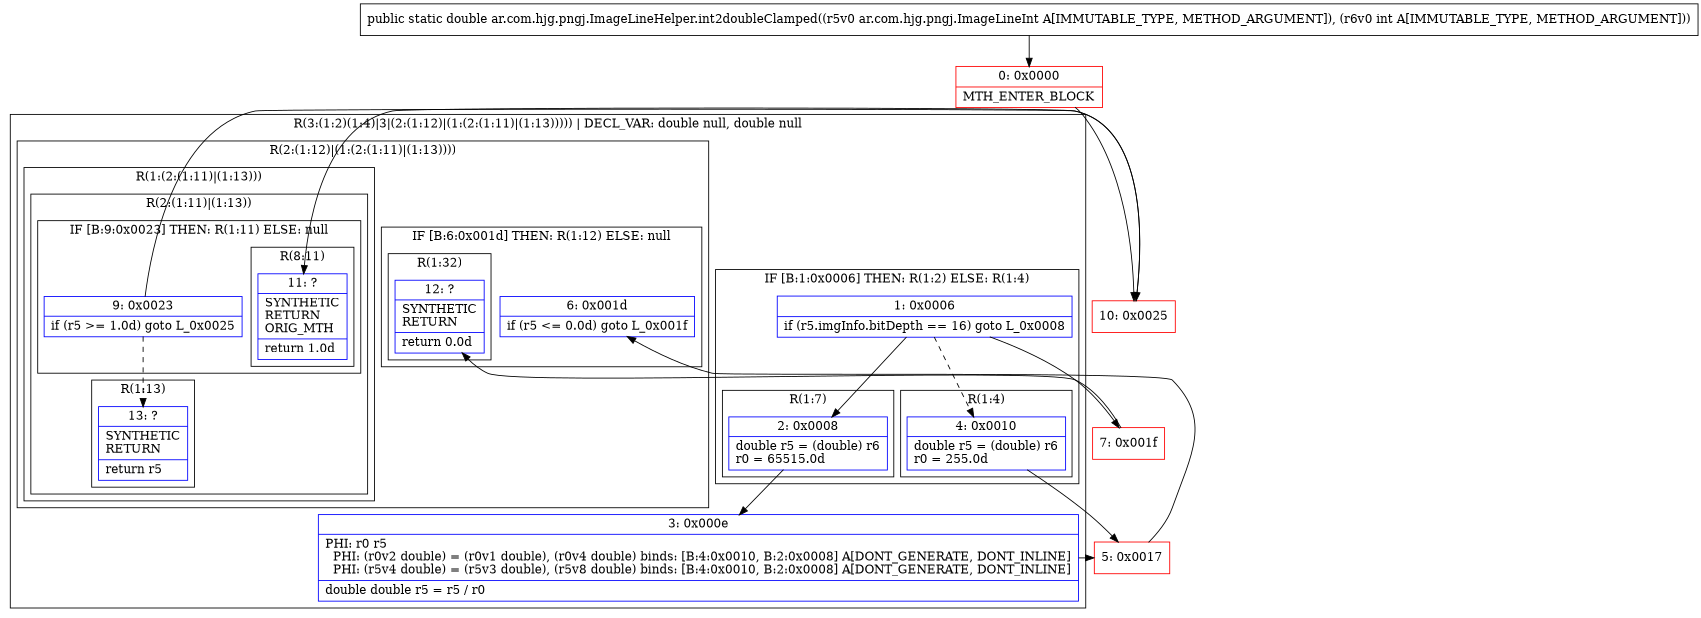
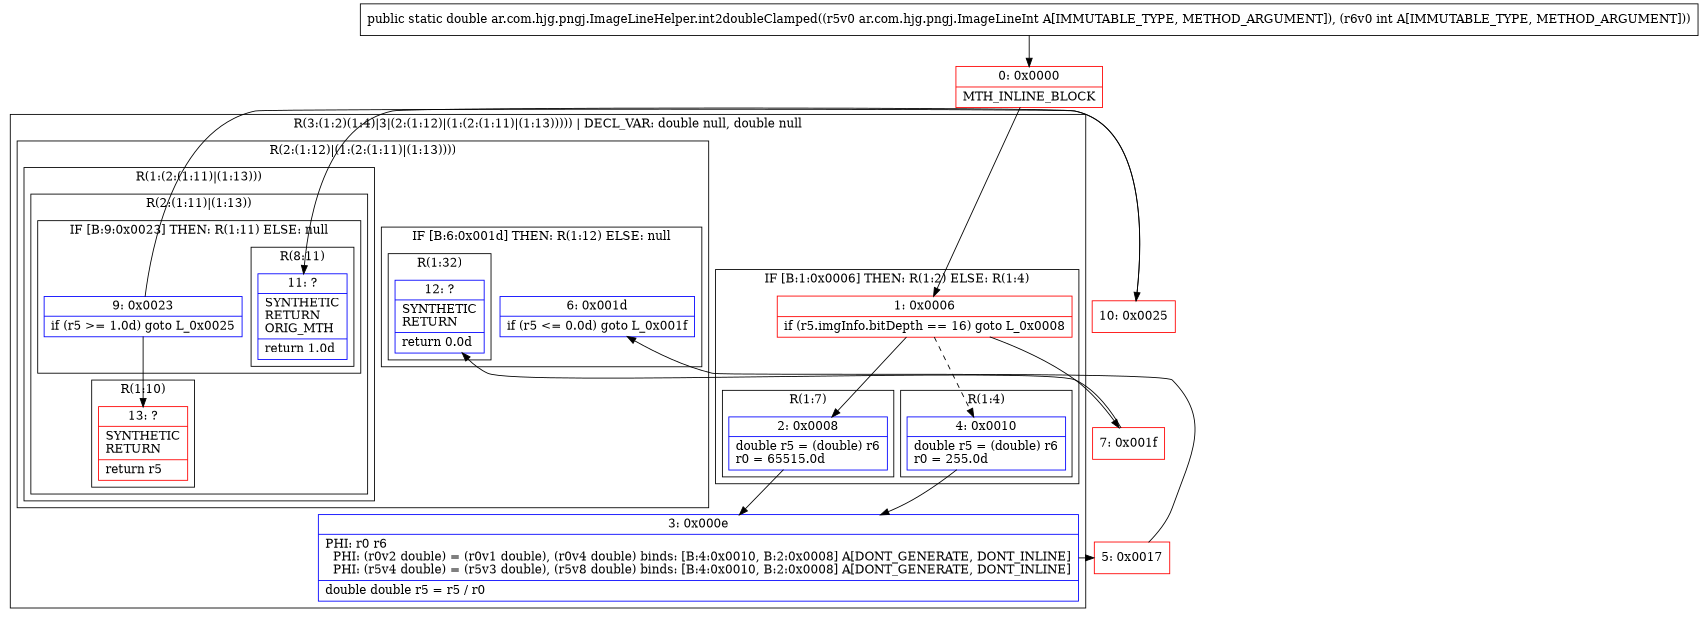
node "0: 0x0000": text "MTH_ENTER_BLOCK" -> "MTH_INLINE_BLOCK"
edge "0: 0x0000" -> "10: 0x0025": now "0: 0x0000" -> "1: 0x0006"
node "1: 0x0006": color blue -> red
edge "9: 0x0023" -> "13: ?": style dashed -> solid
cluster "R(1:13)": label "R(1:13)" -> "R(1:10)"
node "13: ?": color blue -> red
edge "4: 0x0010" -> "5: 0x0017": now "4: 0x0010" -> "3: 0x000e"
node "3: 0x000e": text "PHI: r0 r5" -> "PHI: r0 r6"
